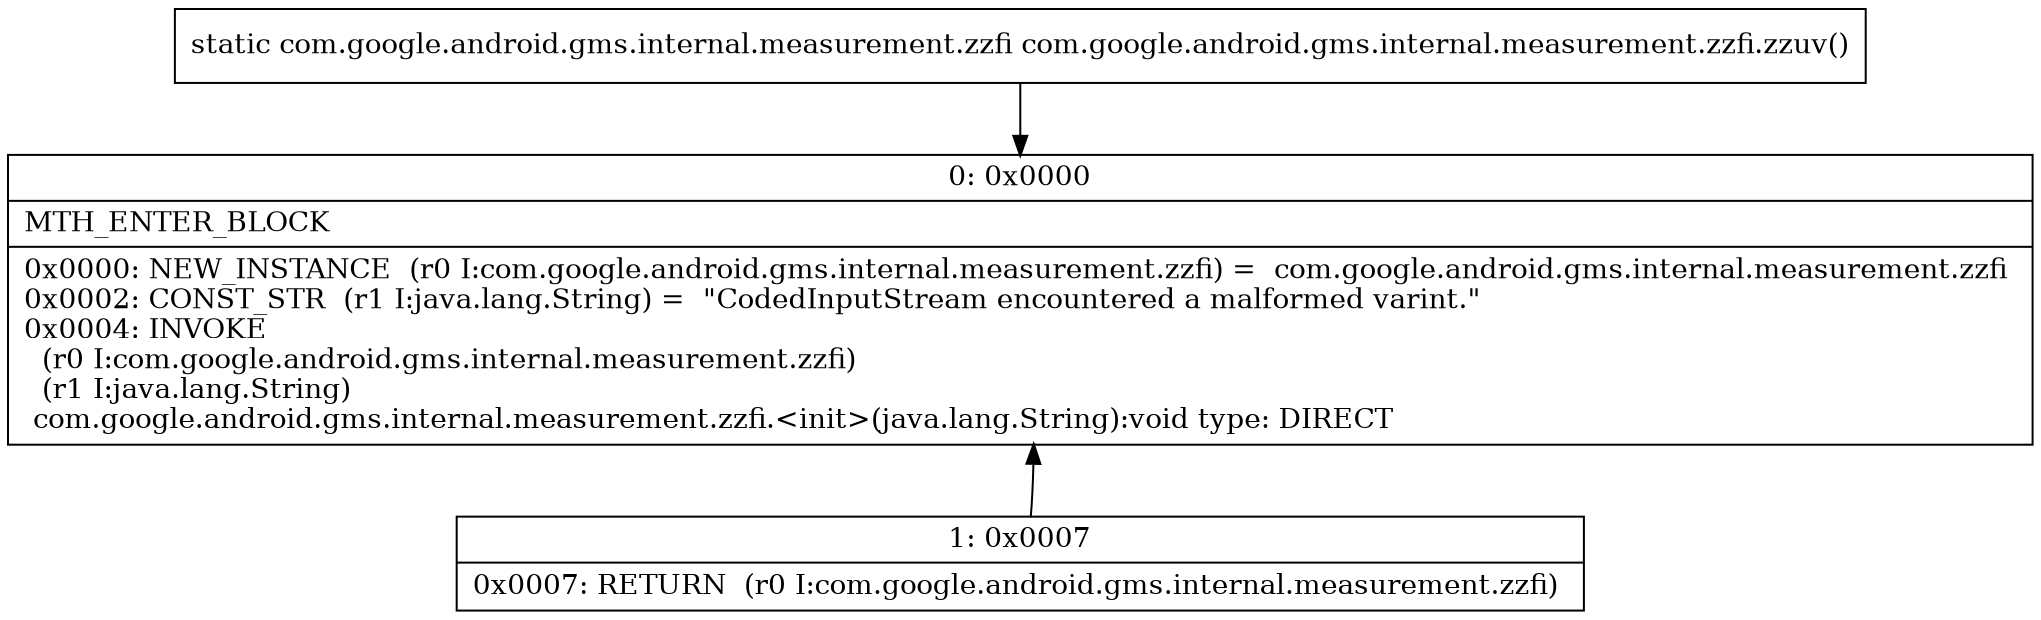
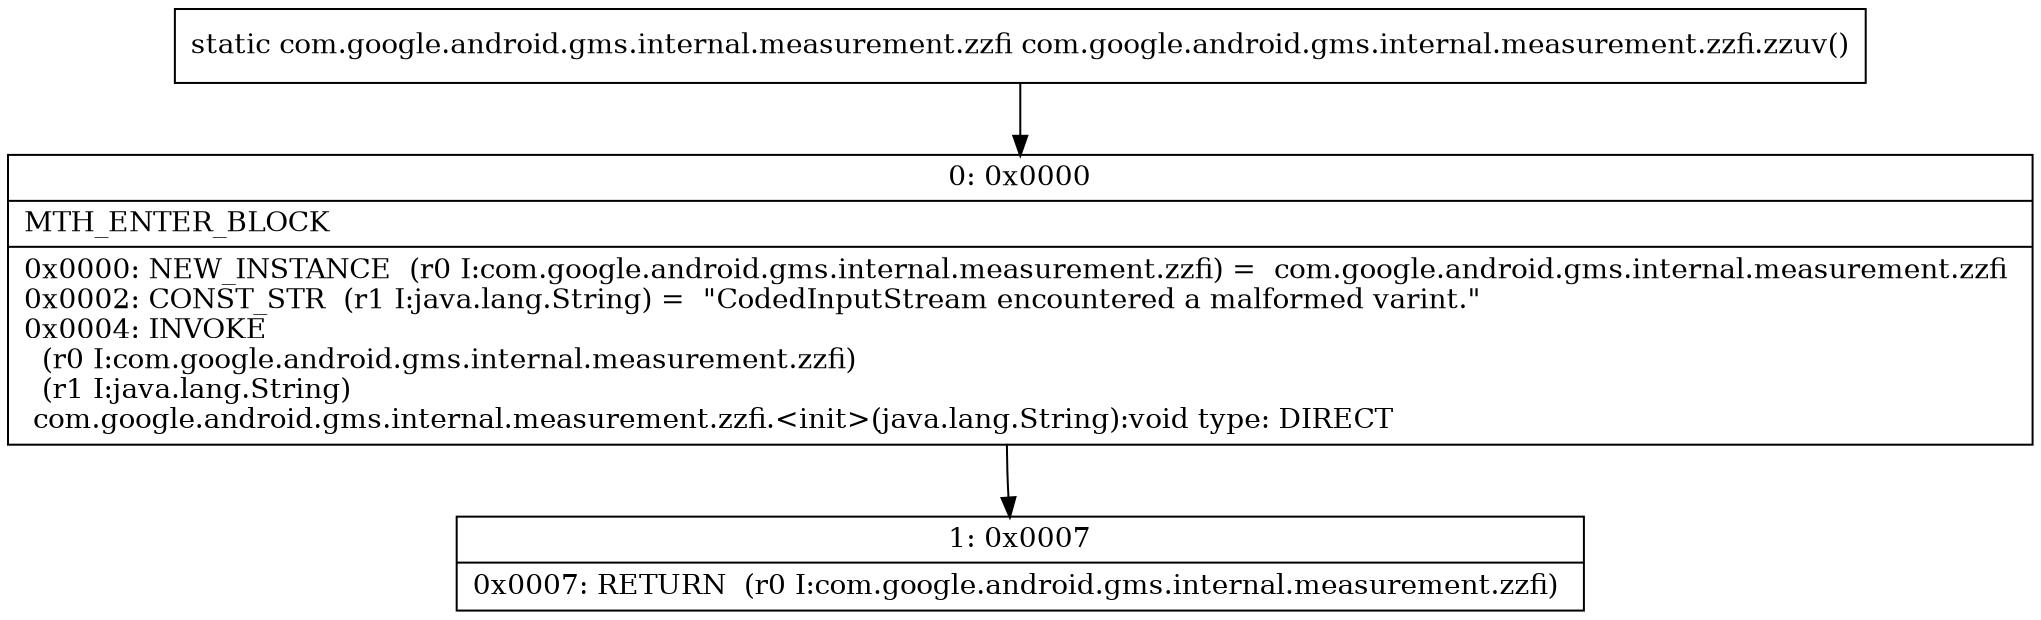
edge "1: 0x0007" -> "0: 0x0000": reversed
